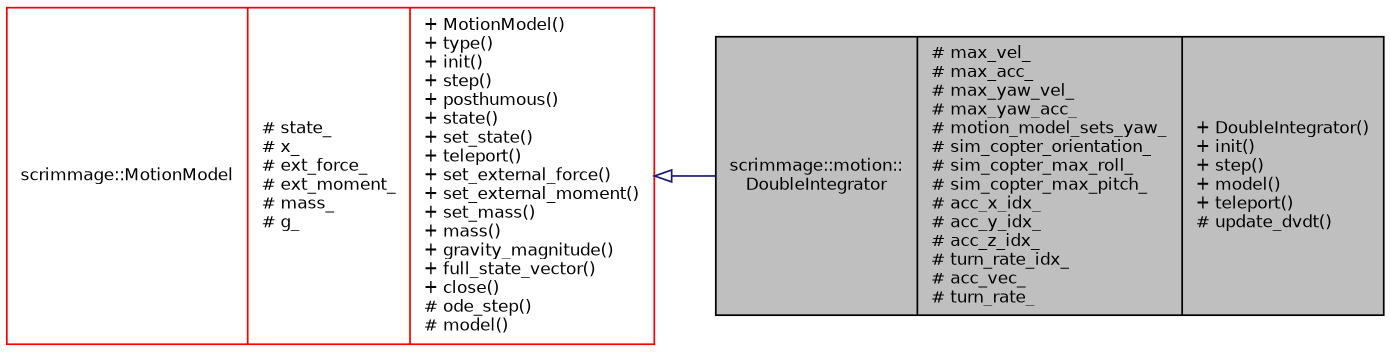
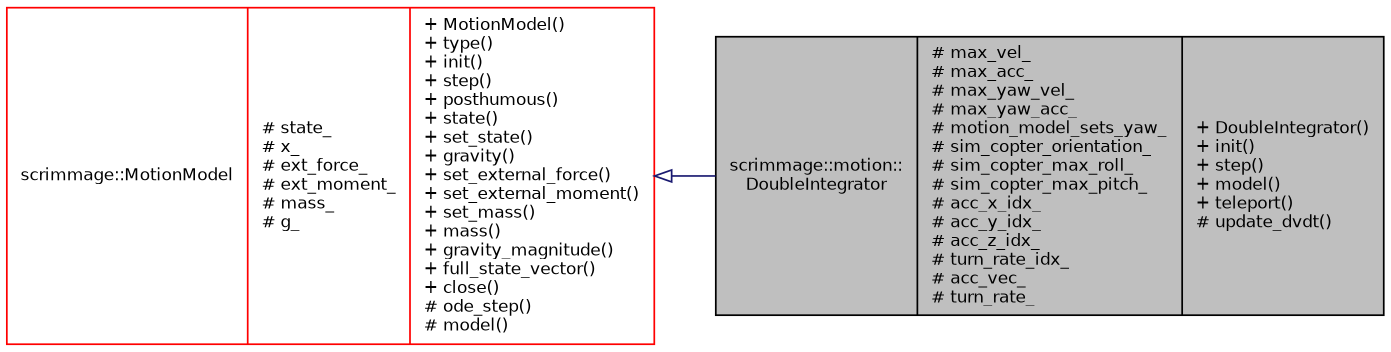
node "scrimmage::MotionModel": text "+ teleport()" -> "+ gravity()"
